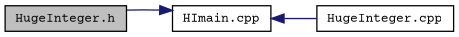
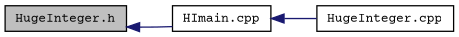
edge "HugeInteger.h" -> "HImain.cpp": reversed
